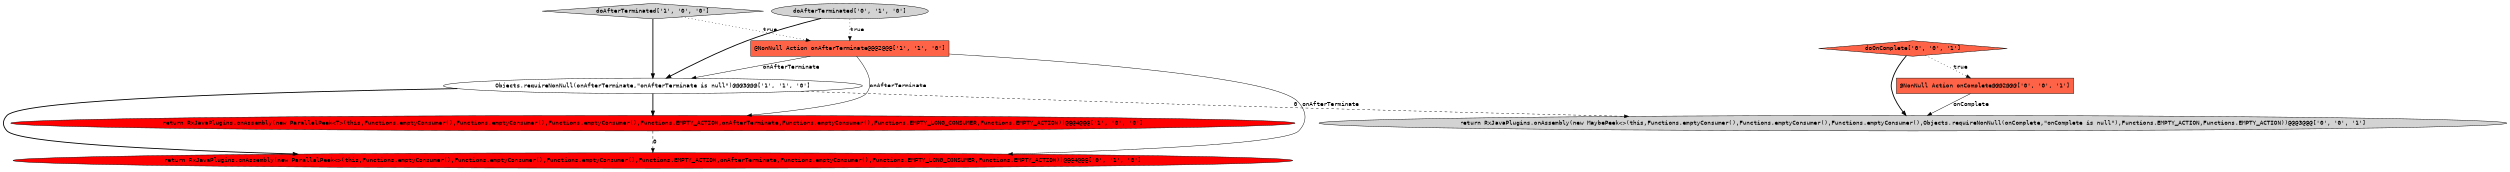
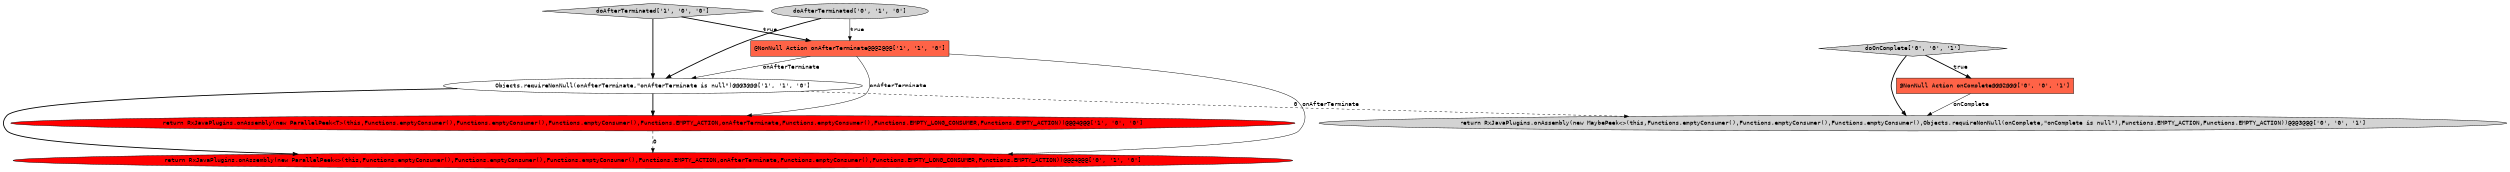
edge "doAfterTerminated['1', '0', '0']" -> "@NonNull Action onAfterTerminate@@@2@@@['1', '1', '0']": style dotted -> bold
edge "doAfterTerminated['0', '1', '0']" -> "@NonNull Action onAfterTerminate@@@2@@@['1', '1', '0']": style dotted -> solid
node "doOnComplete['0', '0', '1']": fillcolor tomato -> lightgray
edge "doOnComplete['0', '0', '1']" -> "@NonNull Action onComplete@@@2@@@['0', '0', '1']": style dotted -> bold
